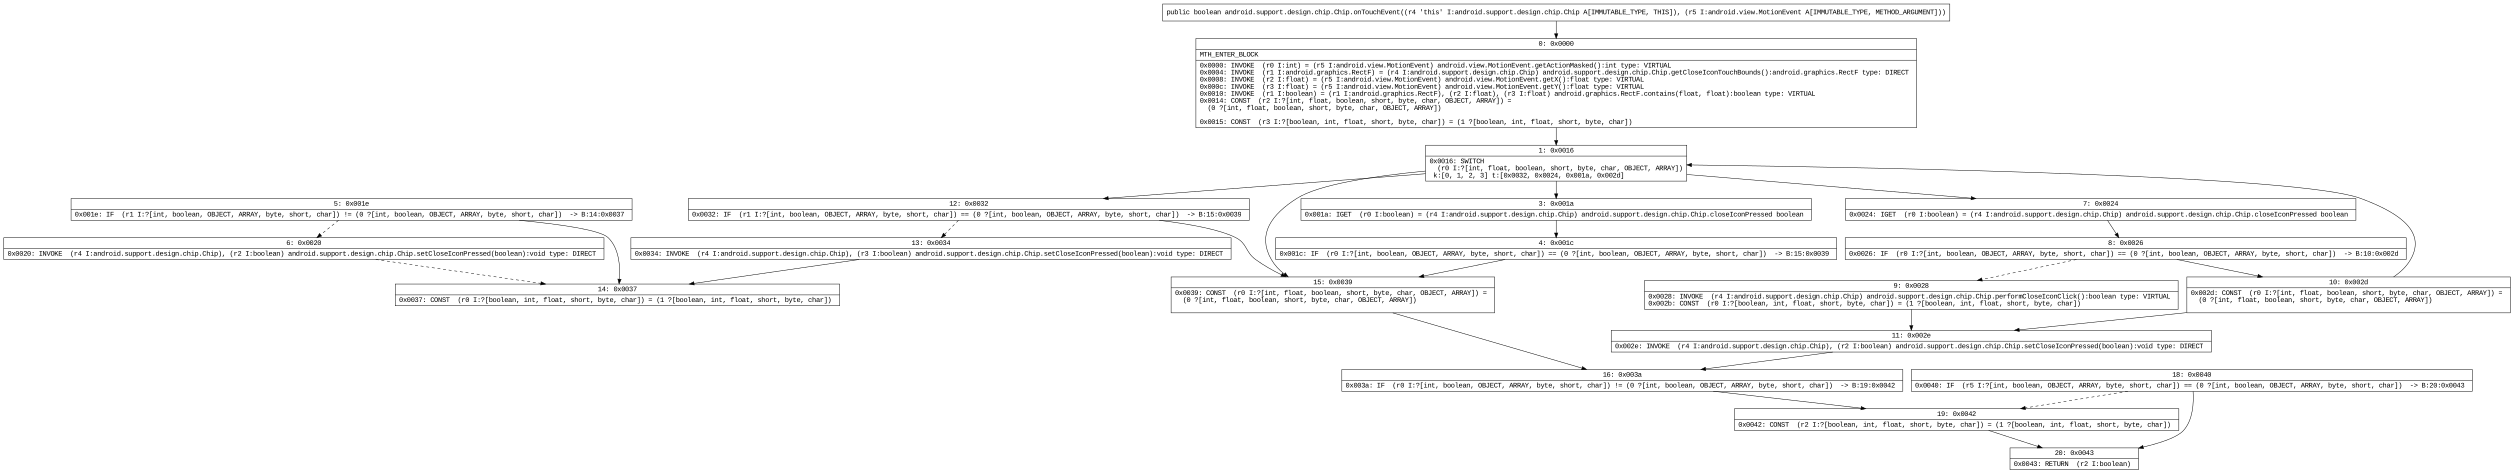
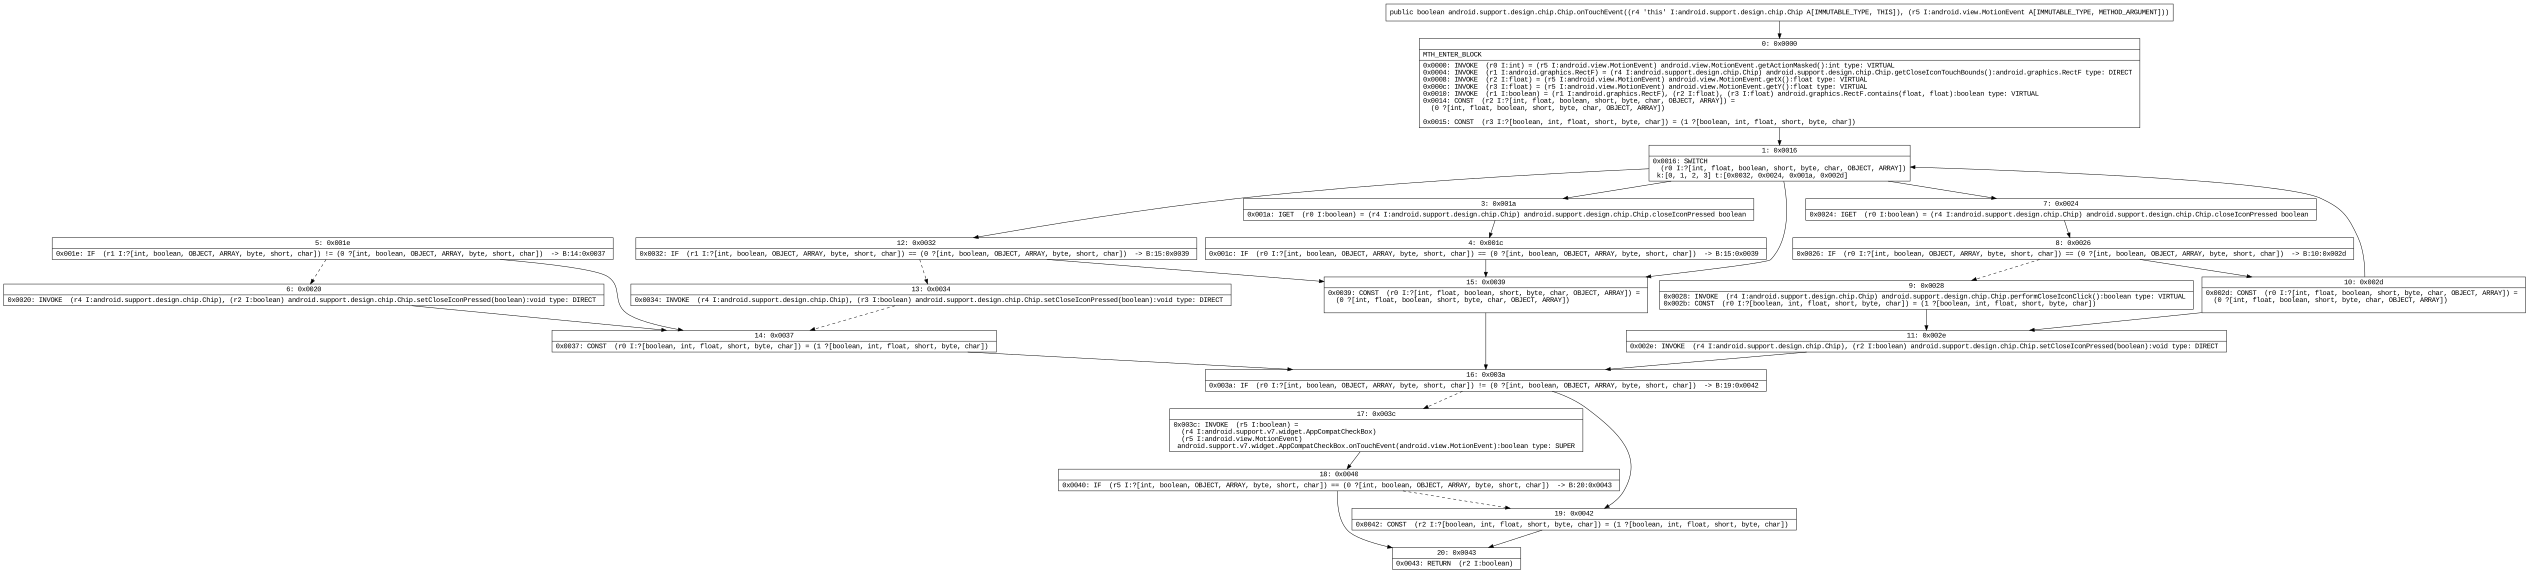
edge "6: 0x0020" -> "14: 0x0037": style dashed -> solid
edge "13: 0x0034" -> "14: 0x0037": style solid -> dashed
edge "14: 0x0037" -> "16: 0x003a": added
node "17: 0x003c": added
